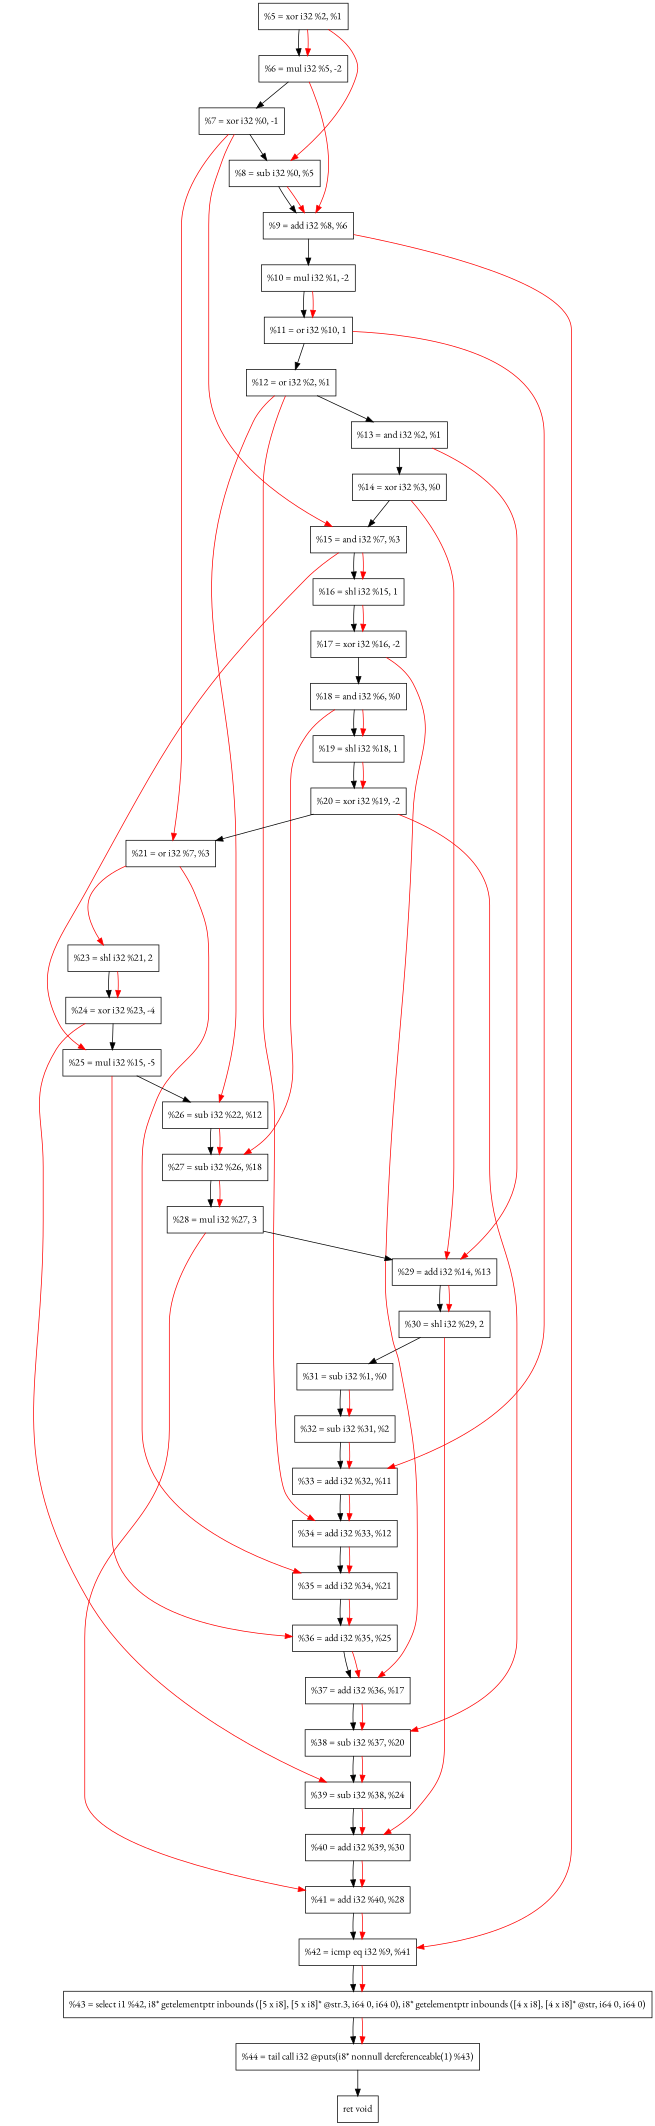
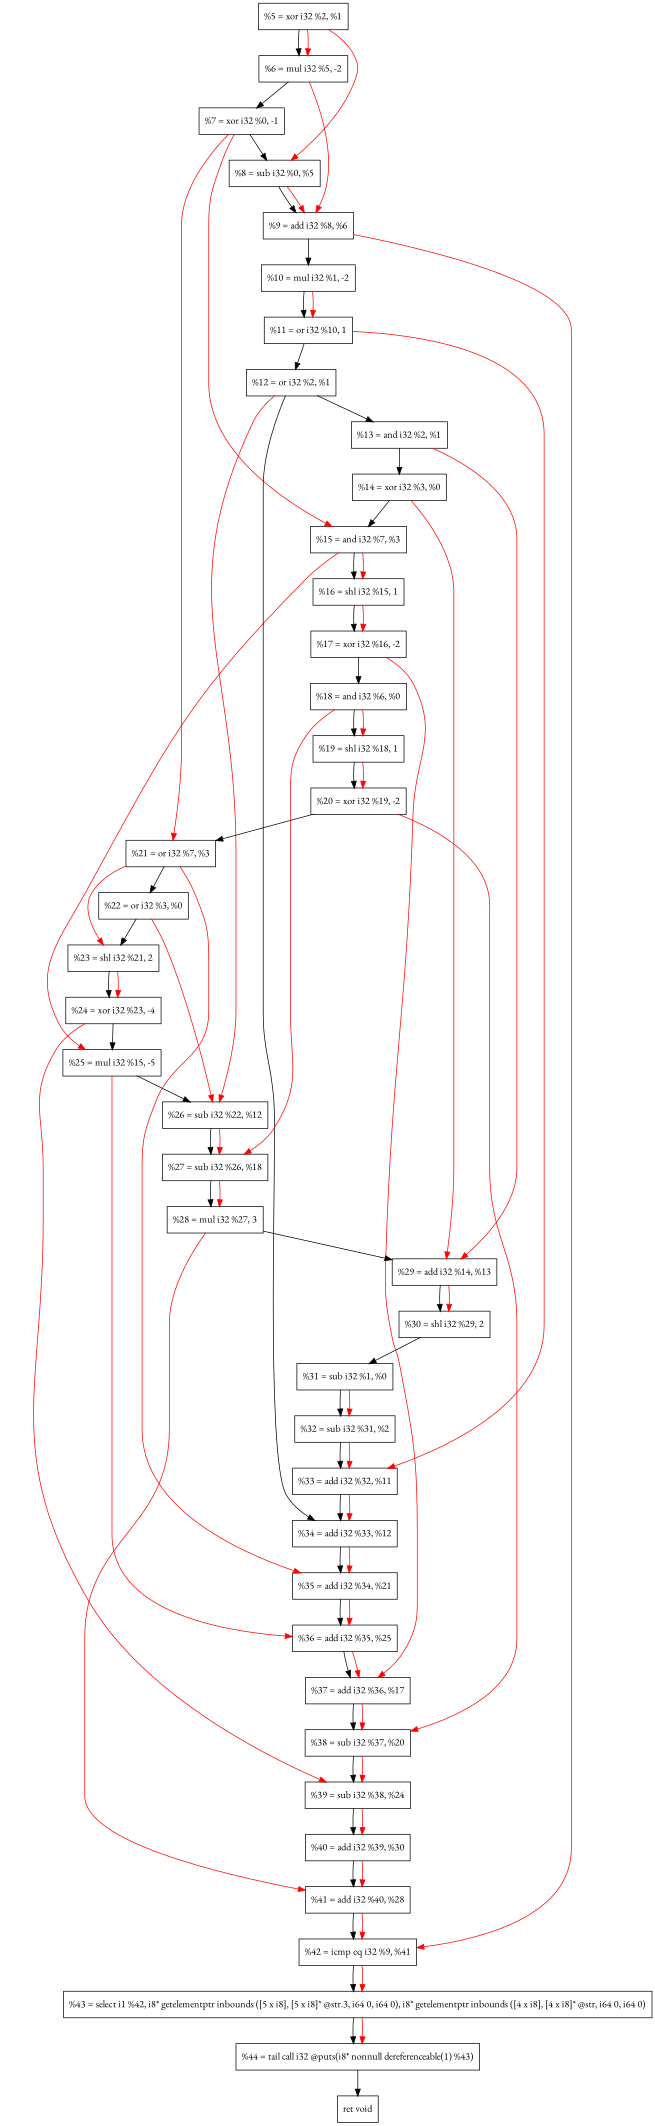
node "%22 = or i32 %3, %0": added
edge "%12 = or i32 %2, %1" -> "%34 = add i32 %33, %12": color red -> black
edge "%30 = shl i32 %29, 2" -> "%40 = add i32 %39, %30": removed
